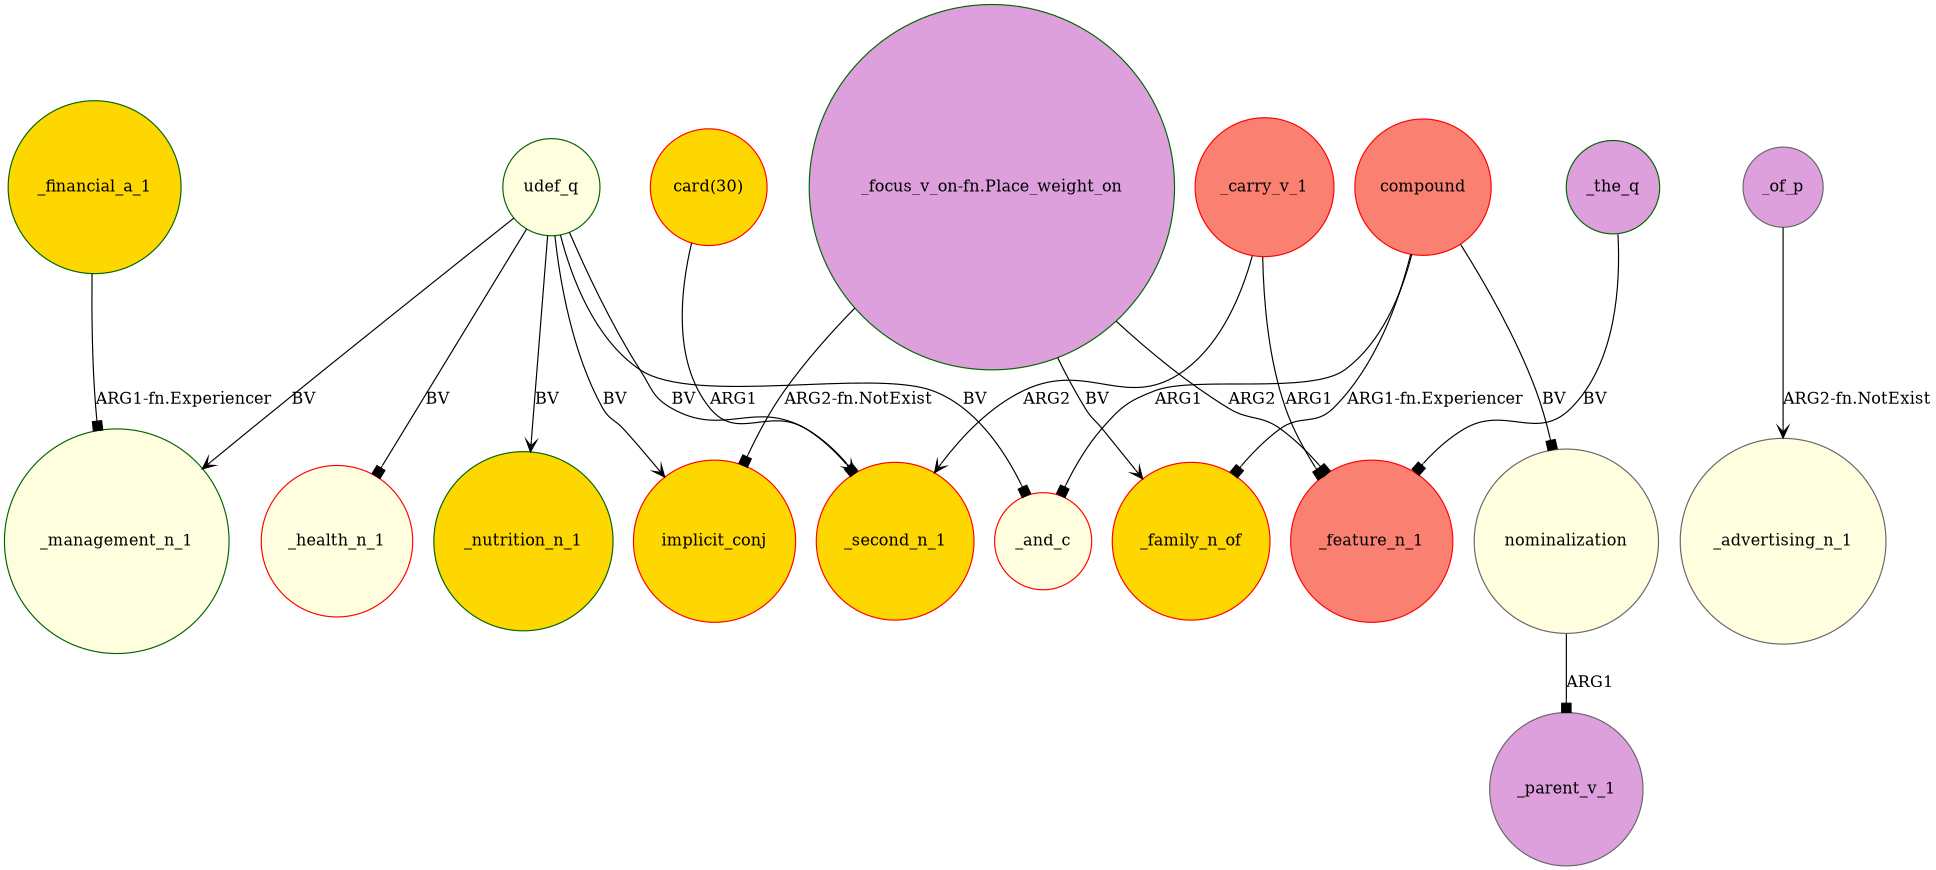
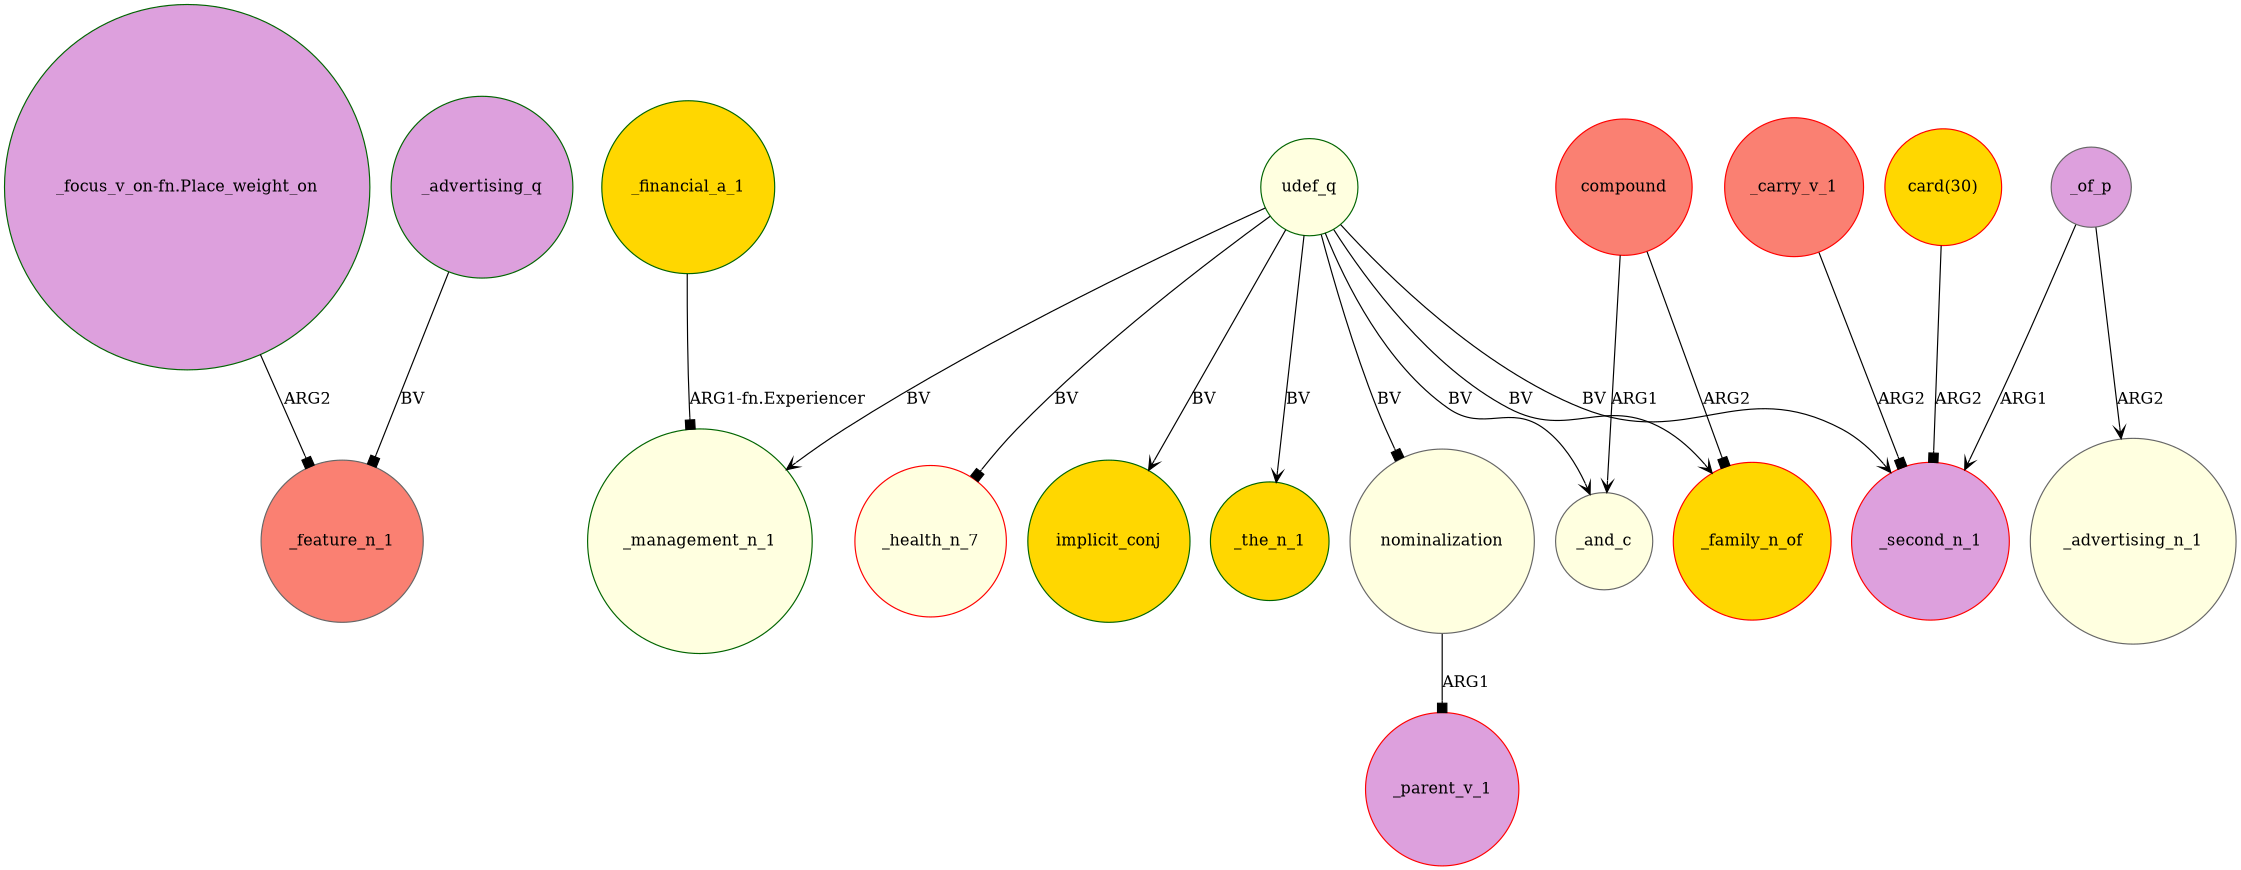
node "_the_q": label "_the_q" -> "_advertising_q"
edge "compound" -> "nominalization": now "udef_q" -> "nominalization"
edge "_of_p" -> "_second_n_1": added, label "ARG1"
edge "_carry_v_1" -> "_feature_n_1": removed, label "ARG1"
edge "_focus_v_on-fn.Place_weight_on" -> "implicit_conj": removed, label "ARG2-fn.NotExist"
edge "compound" -> "_and_c": arrowhead box -> vee
edge "udef_q" -> "_and_c": arrowhead box -> vee
edge "_carry_v_1" -> "_second_n_1": arrowhead vee -> box
edge "card(30)" -> "_second_n_1": label "ARG1" -> "ARG2"
edge "compound" -> "_family_n_of": label "ARG1-fn.Experiencer" -> "ARG2"
edge "_of_p" -> "_advertising_n_1": label "ARG2-fn.NotExist" -> "ARG2"
edge "_focus_v_on-fn.Place_weight_on" -> "_family_n_of": now "udef_q" -> "_family_n_of"
node "_health_n_1": label "_health_n_1" -> "_health_n_7"
node "_nutrition_n_1": label "_nutrition_n_1" -> "_the_n_1"
node "implicit_conj": color red -> darkgreen
node "_second_n_1": fillcolor gold -> plum
node "_and_c": color red -> gray40
node "_feature_n_1": color red -> gray40
node "_parent_v_1": color gray40 -> red
